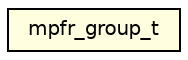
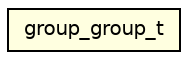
node "mpfr_group_t": label "mpfr_group_t" -> "group_group_t"
